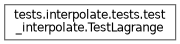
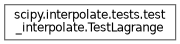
node "tests.interpolate.tests.test _interpolate.TestLagrange": label "tests.interpolate.tests.test _interpolate.TestLagrange" -> "scipy.interpolate.tests.test _interpolate.TestLagrange"
